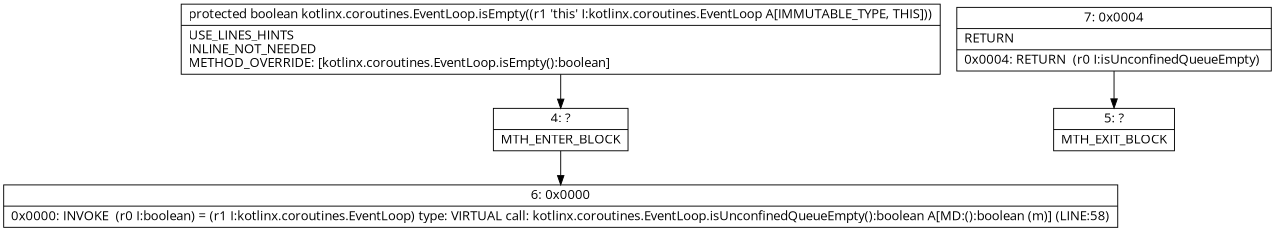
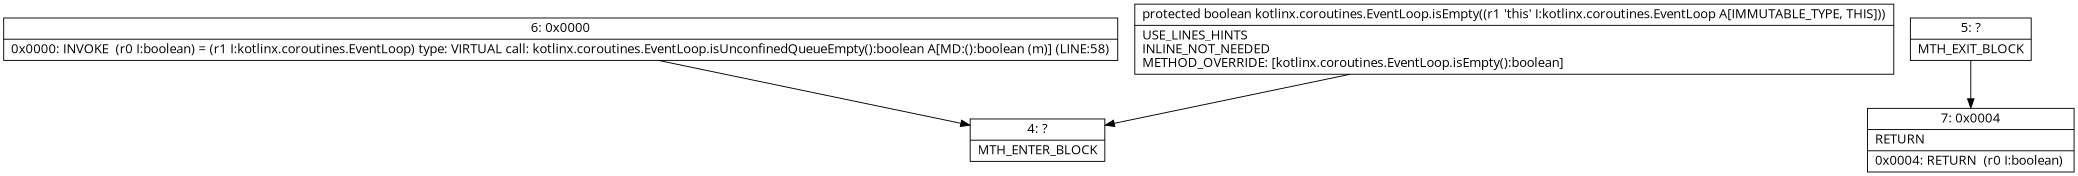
node "7: 0x0004": text "0x0004: RETURN  (r0 I:isUnconfinedQueueEmpty)" -> "0x0004: RETURN  (r0 I:boolean)"
edge "7: 0x0004" -> "5: ?": reversed
edge "4: ?" -> "6: 0x0000": reversed
